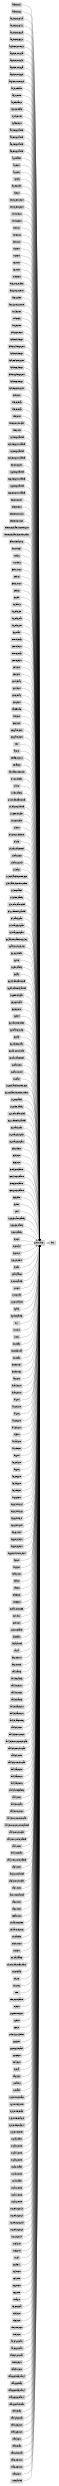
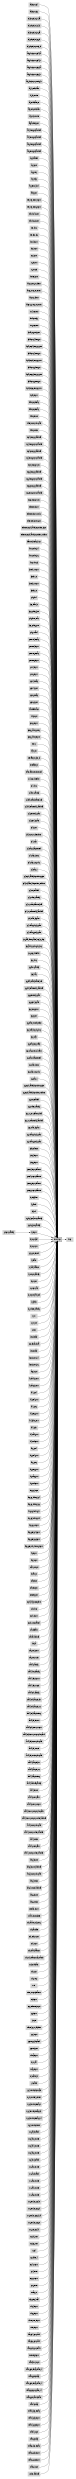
node "mpls-ip6": label "mpls-ip6" -> "flowprobe-ip6"
node "gbp-policy-mac": label "gbp-policy-mac" -> "gbp-from-mac"
node "ip4-full-query-handoff": label "ip4-full-query-handoff" -> "ip4-full-reassembly-handoff"
node "ip6-sv-reass-feature-hoff": label "ip6-sv-reass-feature-hoff" -> "ip6-sv-port-feature-hoff"
edge "l2-input-classify" -> "error-drop": now "l2-input-classify" -> "l2-input"
